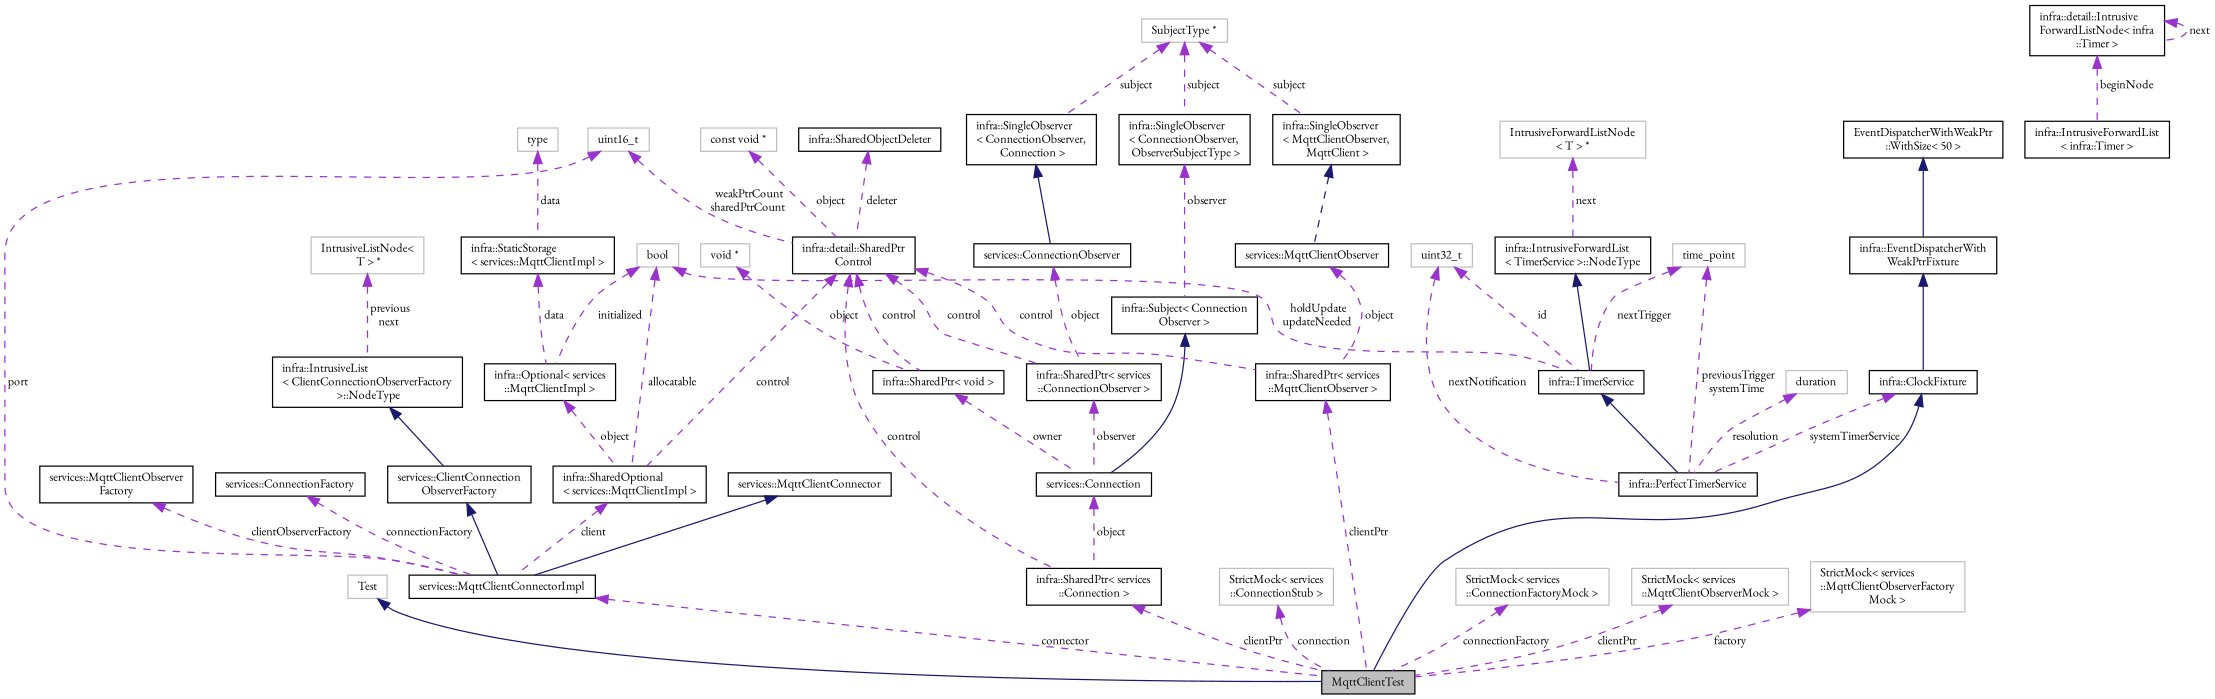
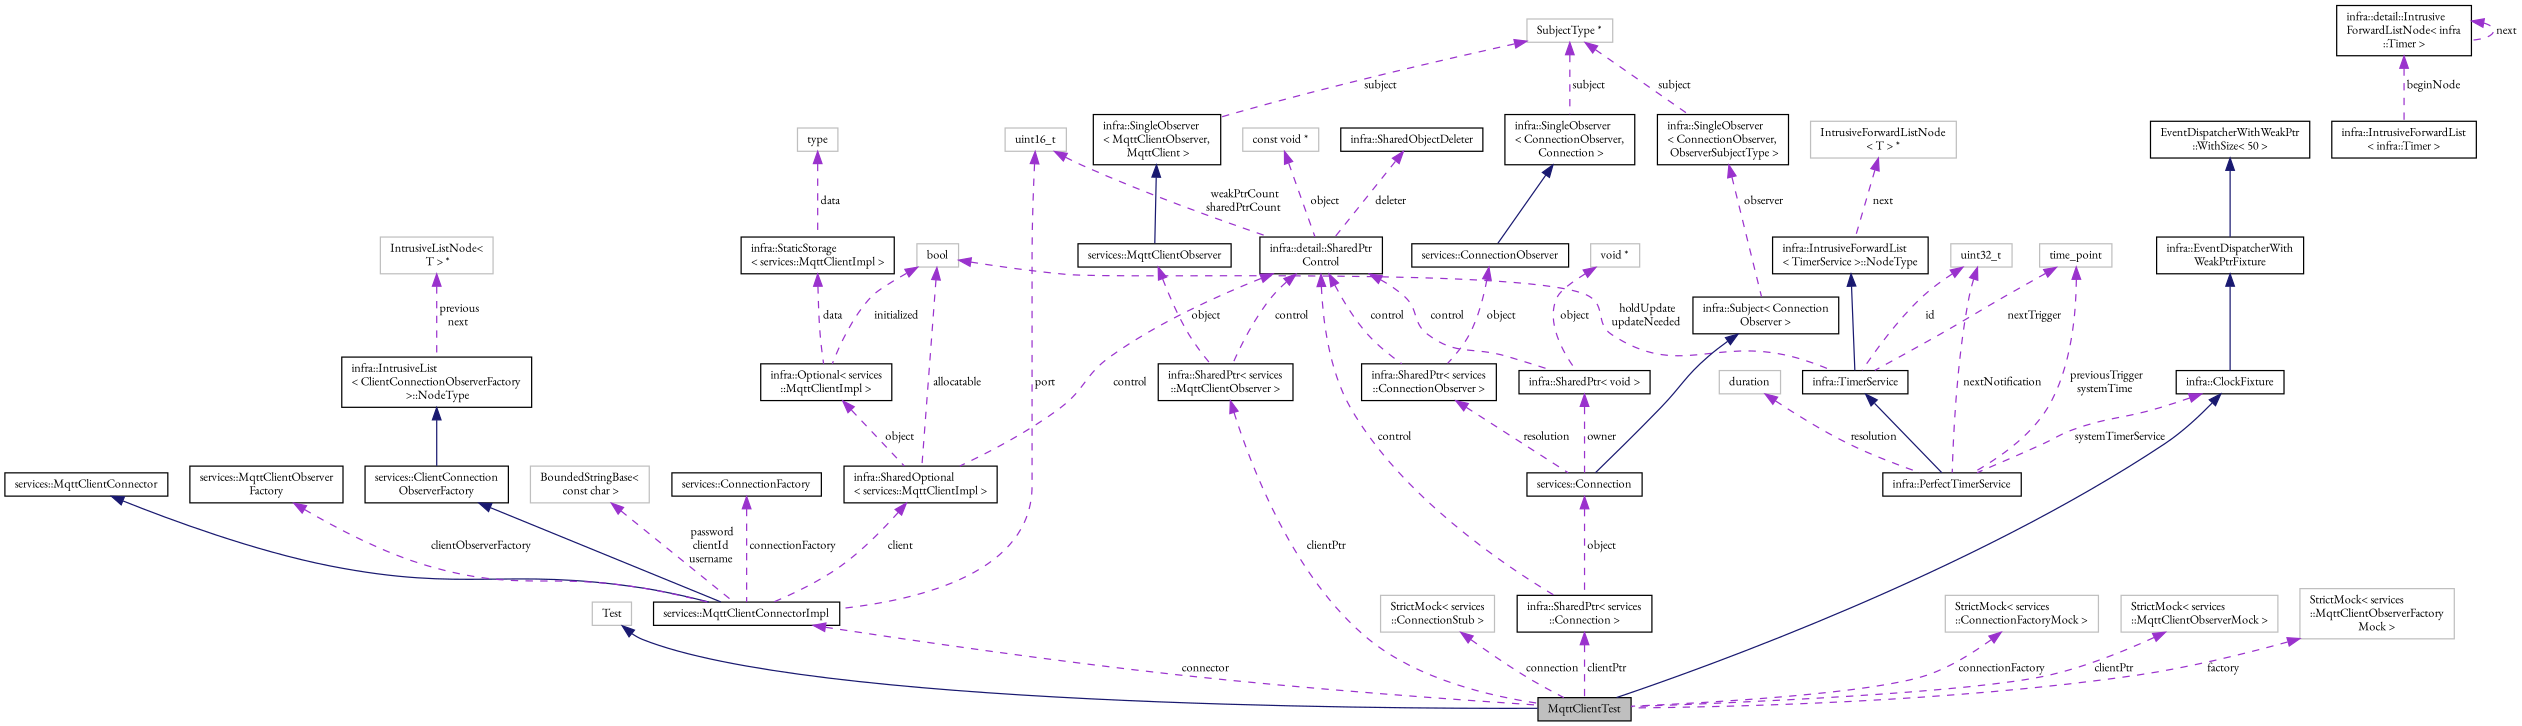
edge "services::MqttClientObserver" -> "infra::SingleObserver < MqttClientObserver, MqttClient >": style dashed -> solid
edge "services::Connection" -> "infra::SharedPtr< services ::ConnectionObserver >": label " observer" -> " resolution"
node "BoundedStringBase< const char >": added
